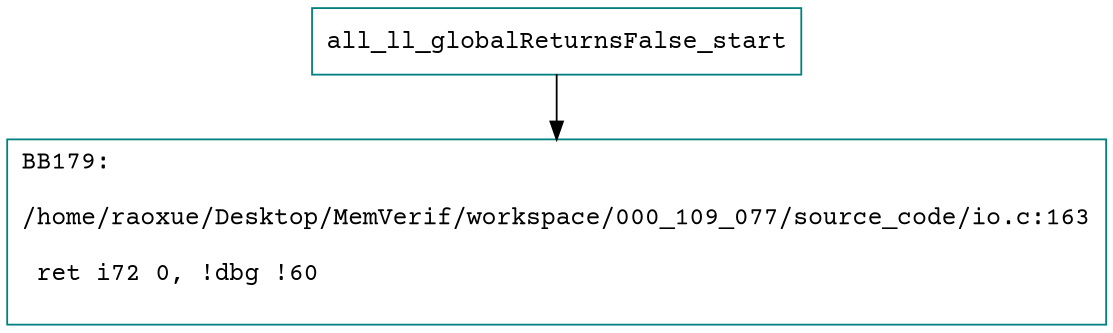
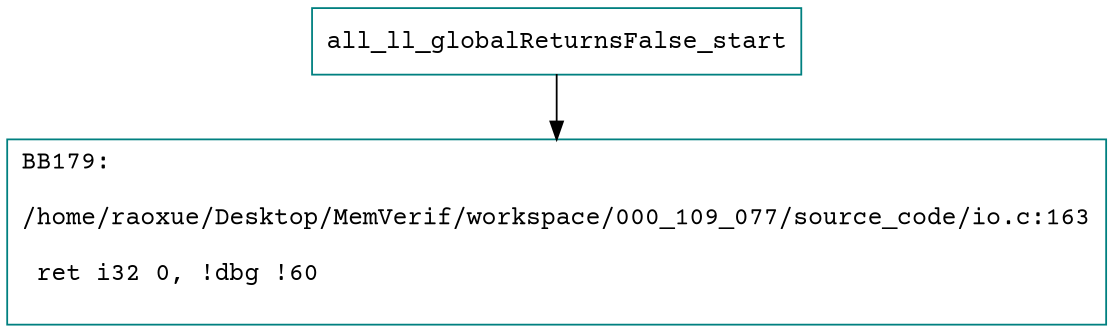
node "BB179:": text "ret i72 0, !dbg !60" -> "ret i32 0, !dbg !60"
